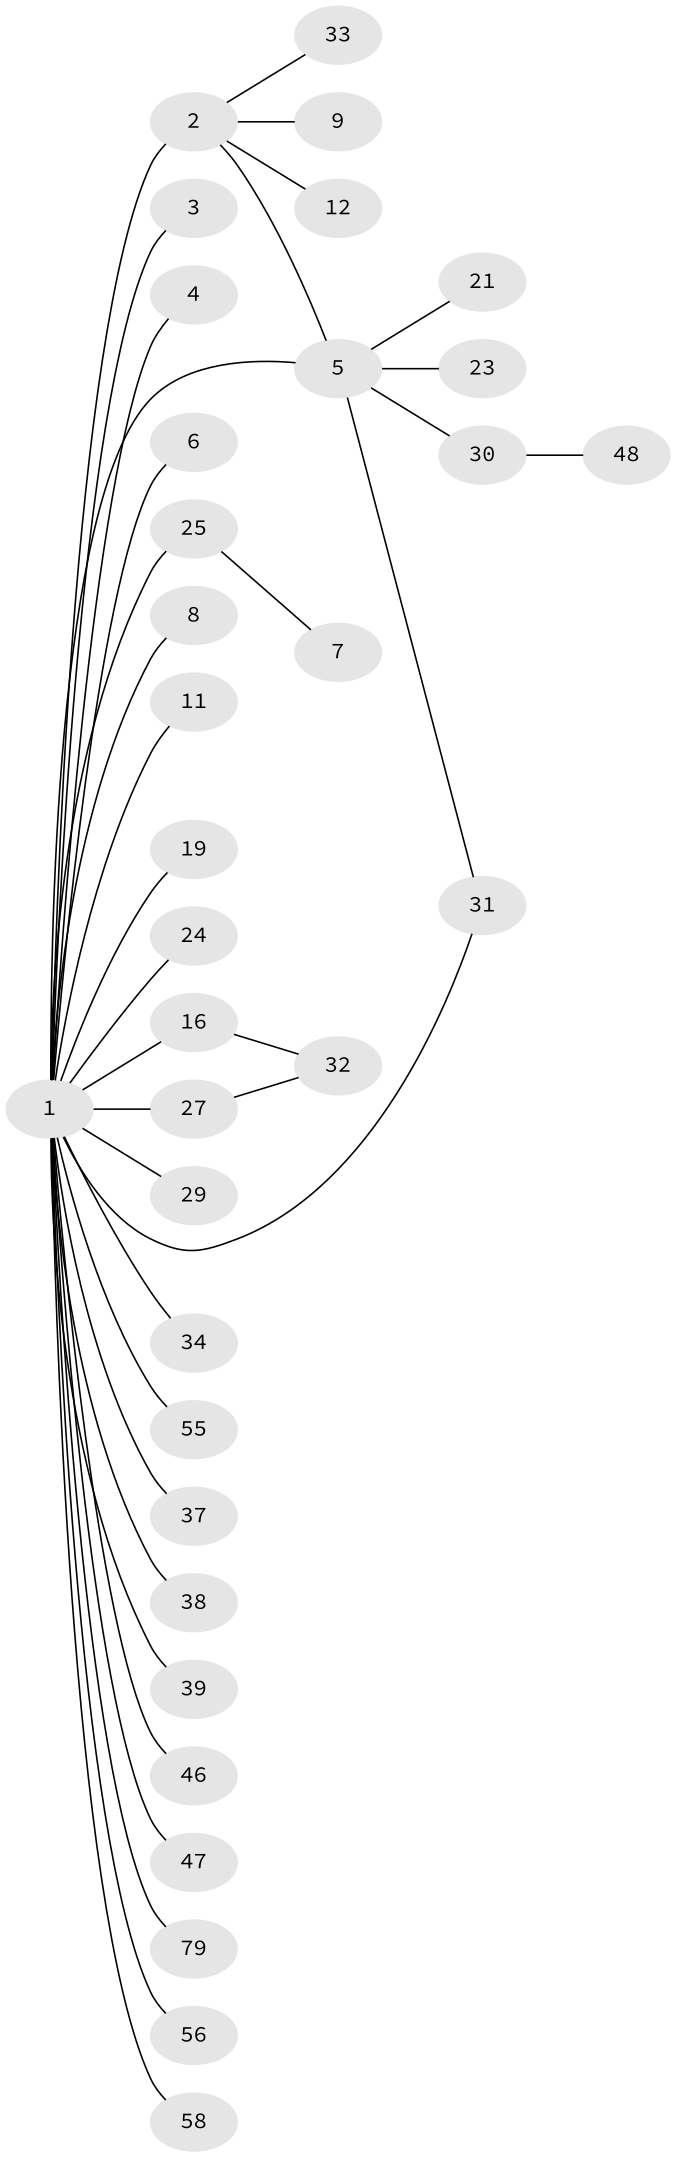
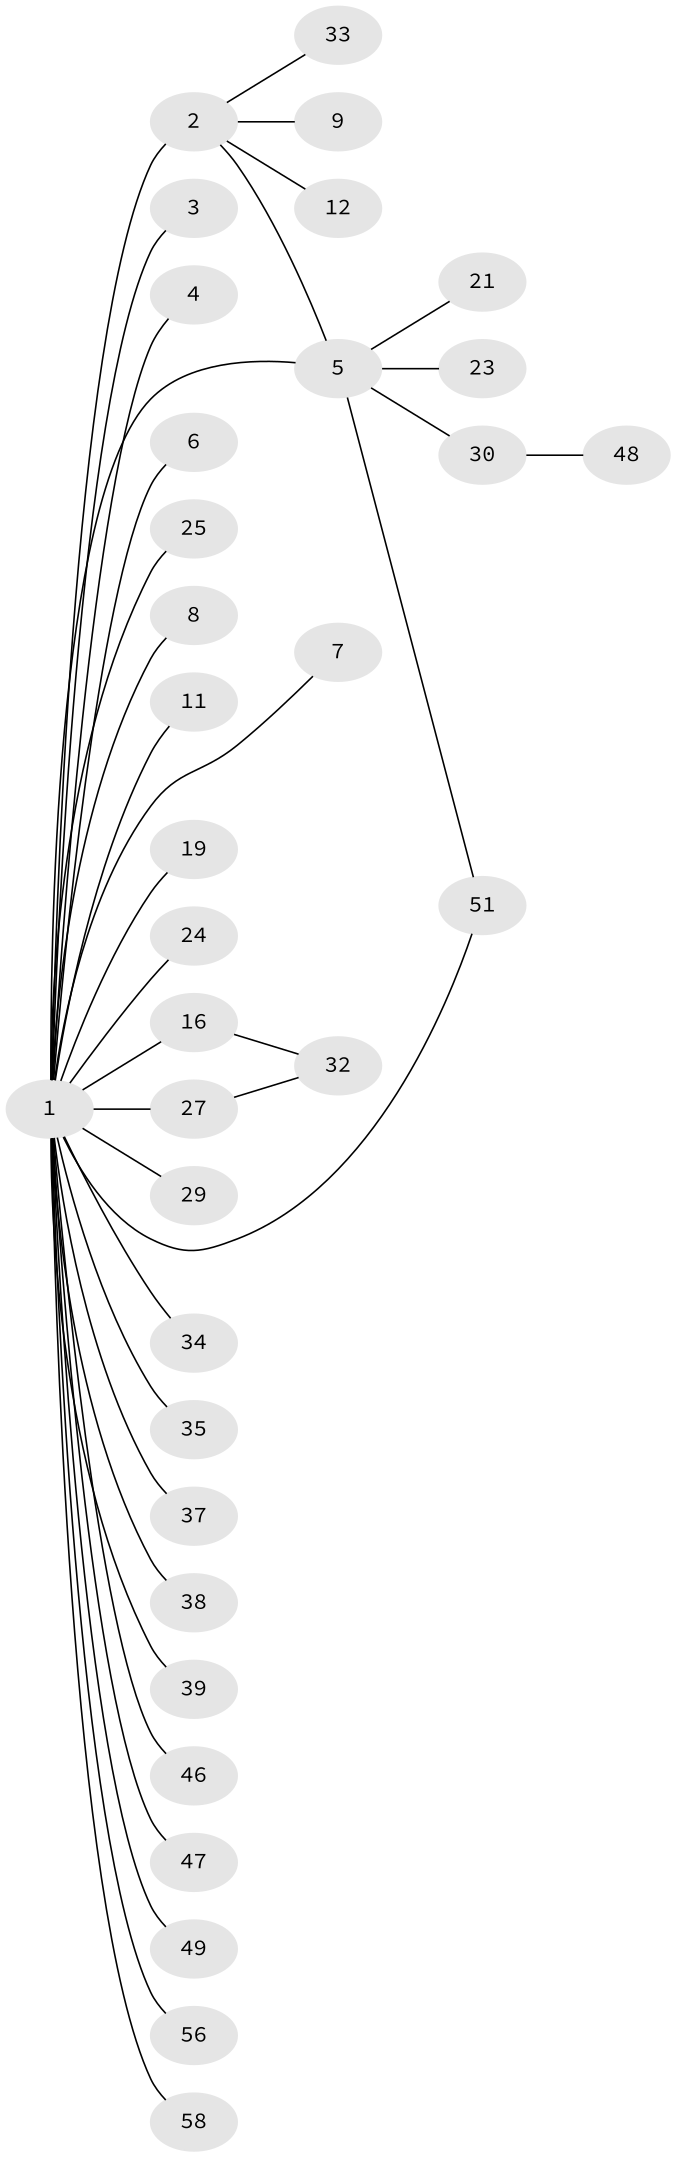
edge "25" -- "7": now "1" -- "7"
node "31": label "31" -> "51"
node "55": label "55" -> "35"
node "79": label "79" -> "49"
